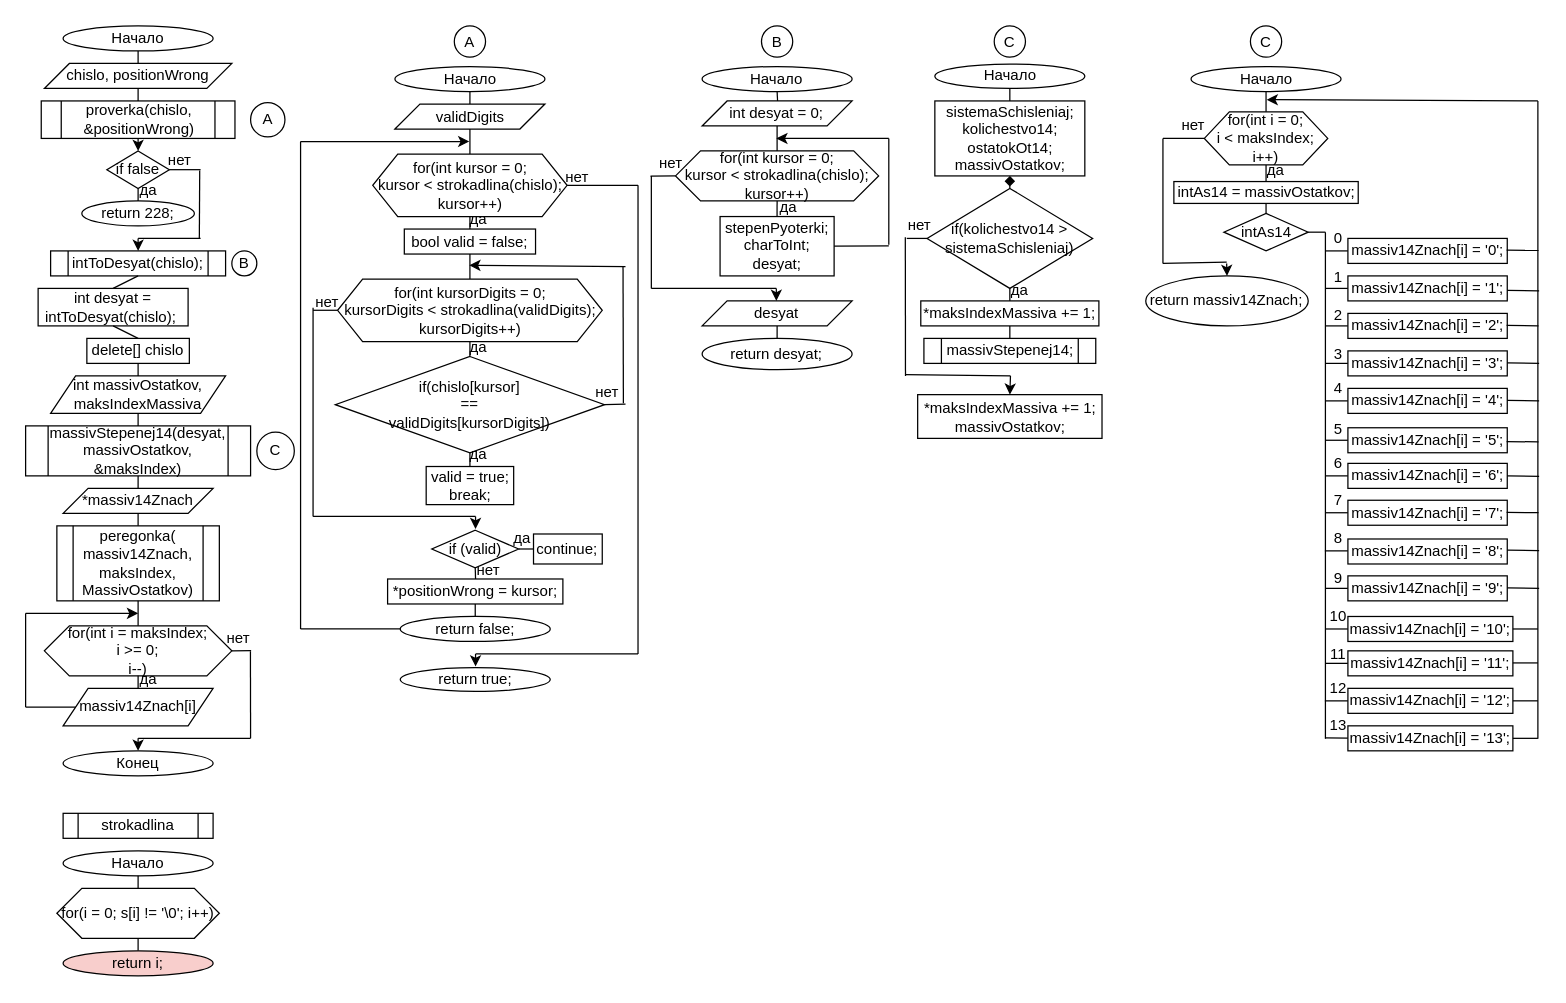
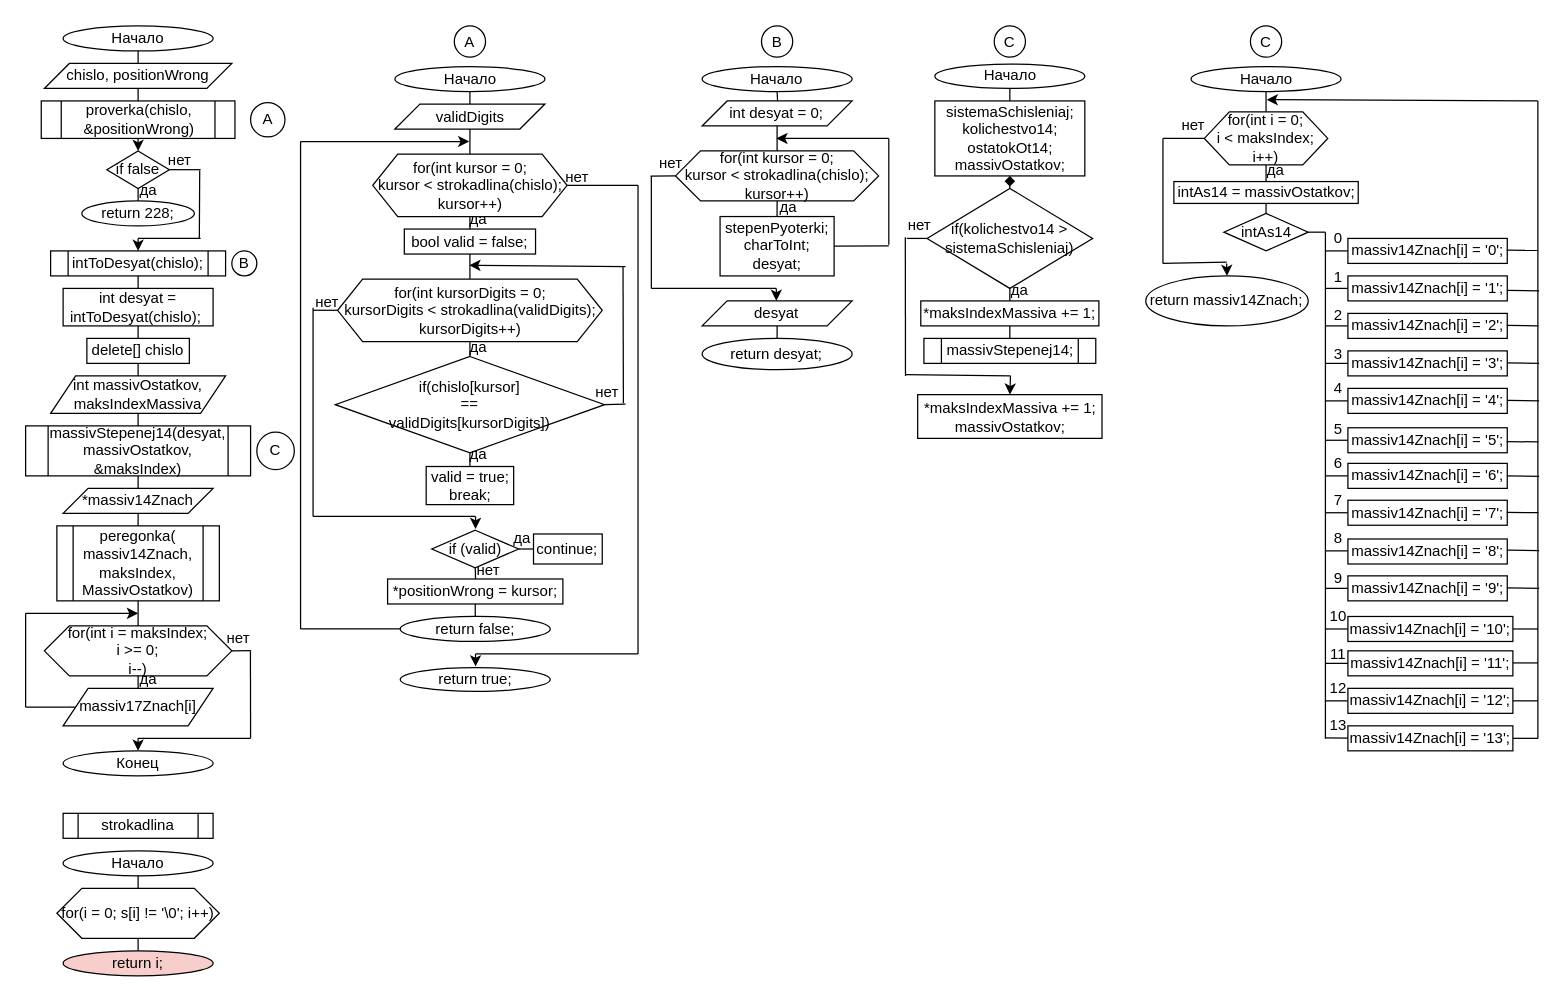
node "int desyat = intToDesyat(chislo);": moved (113, 307) -> (138, 307)
node "massiv14Znach[i]": label "massiv14Znach[i]" -> "massiv17Znach[i]"
